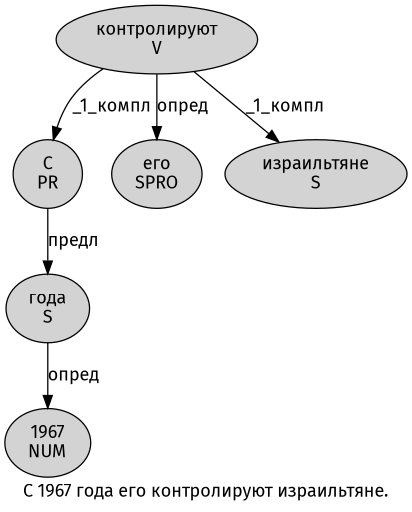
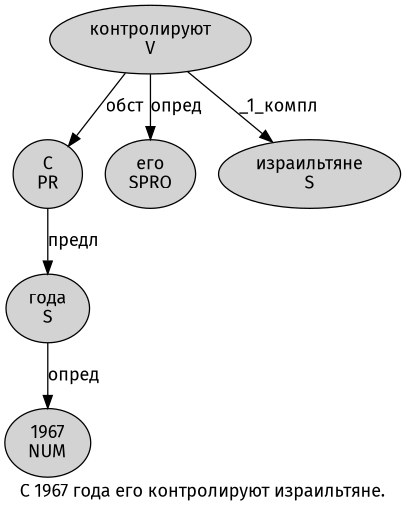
edge "контролируют V" -> "С PR": label "_1_компл" -> "обст"
